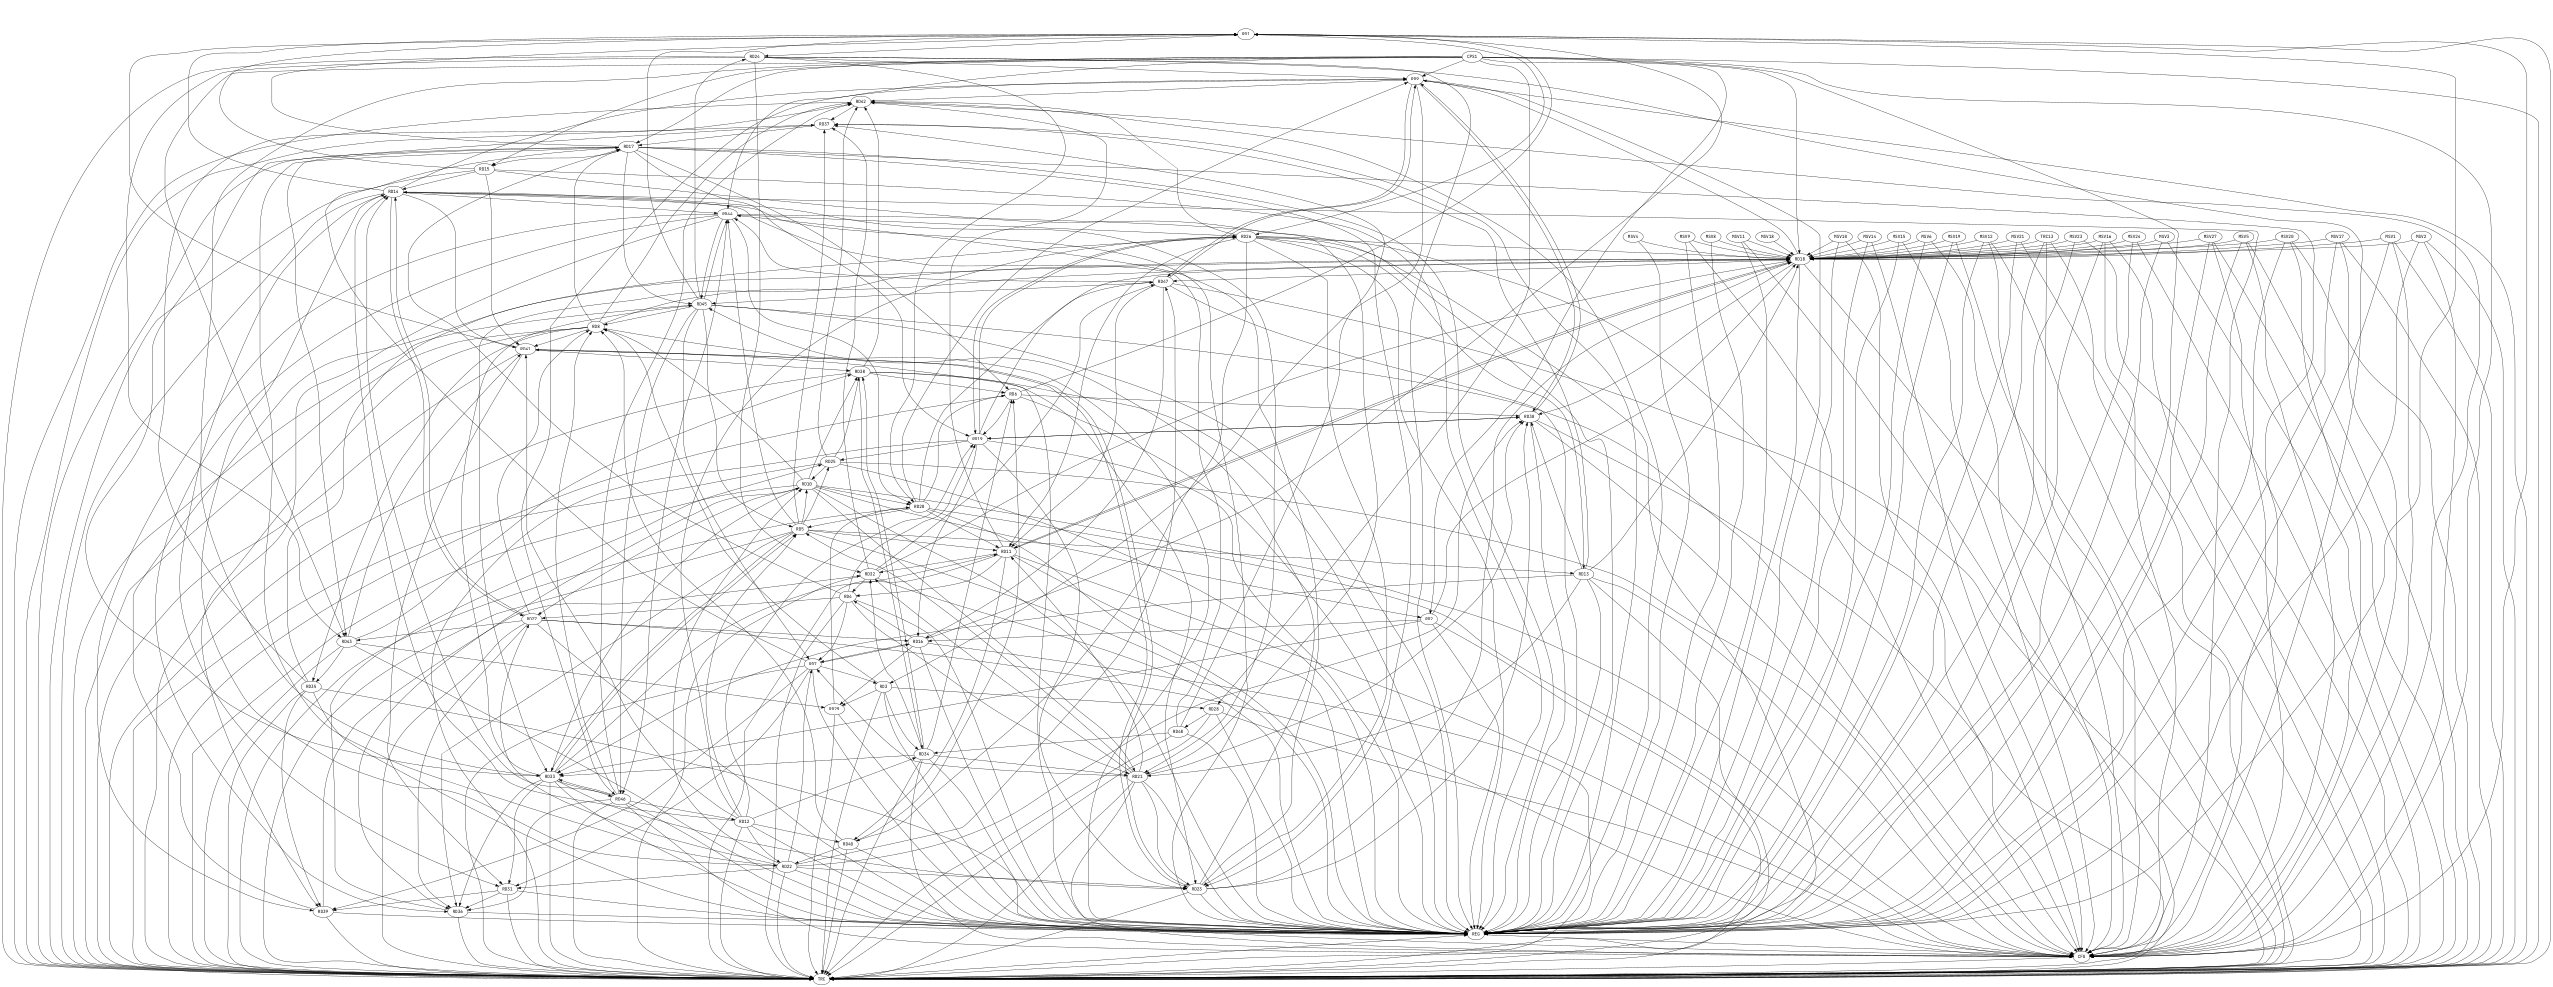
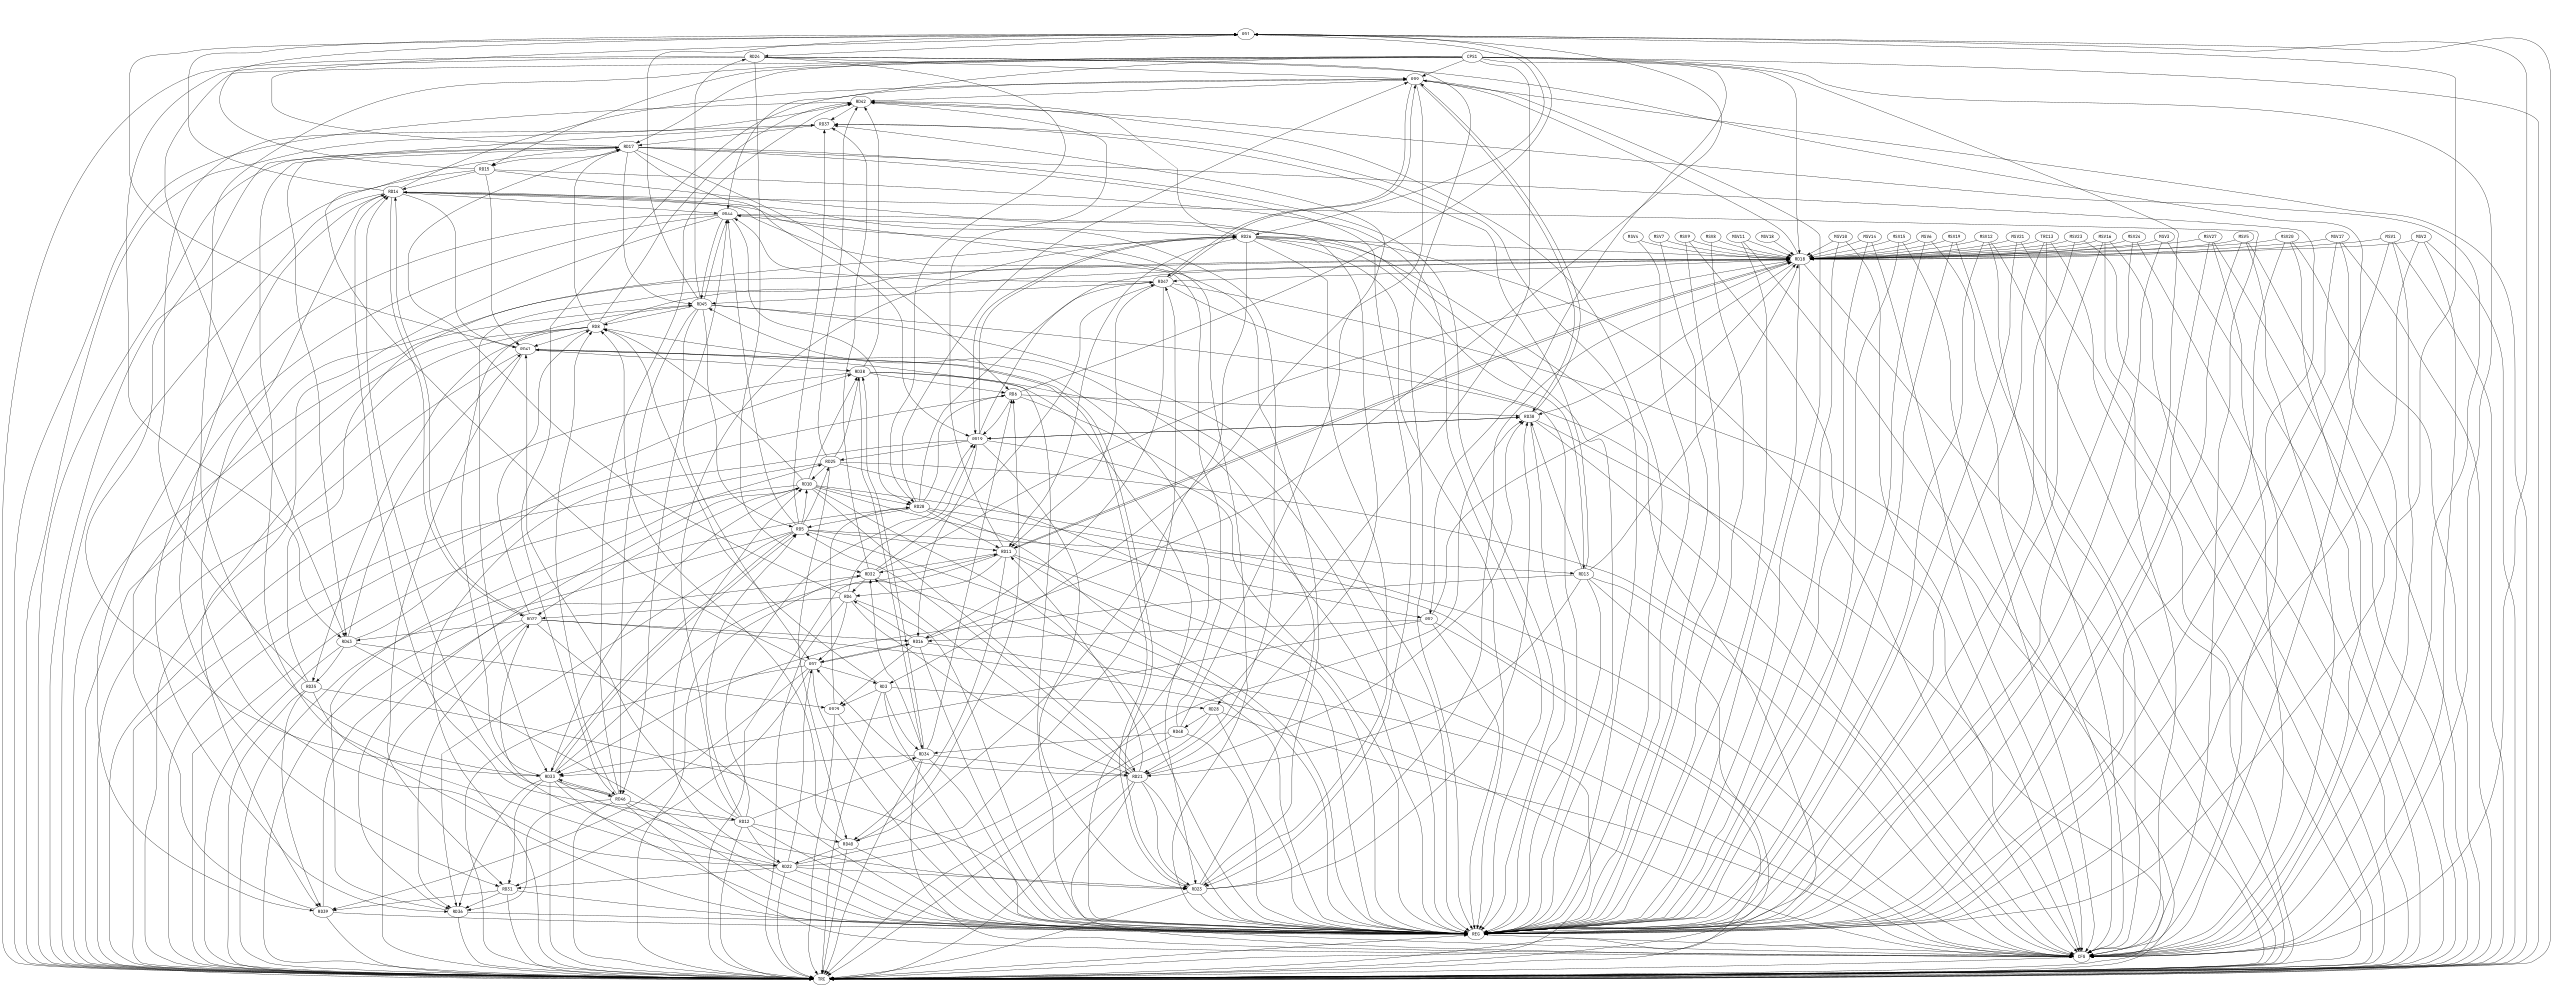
node "MSV7": added
edge "RD25" -> "RD40": added
